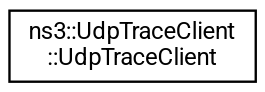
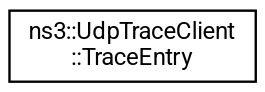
node "ns3::UdpTraceClient ::UdpTraceClient": label "ns3::UdpTraceClient ::UdpTraceClient" -> "ns3::UdpTraceClient ::TraceEntry"
